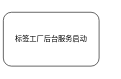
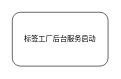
node "标签工厂后台服务启动": moved (51, 39) -> (60, 39)
